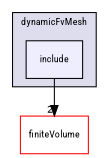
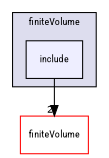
cluster "dynamicFvMesh": label "dynamicFvMesh" -> "finiteVolume"
